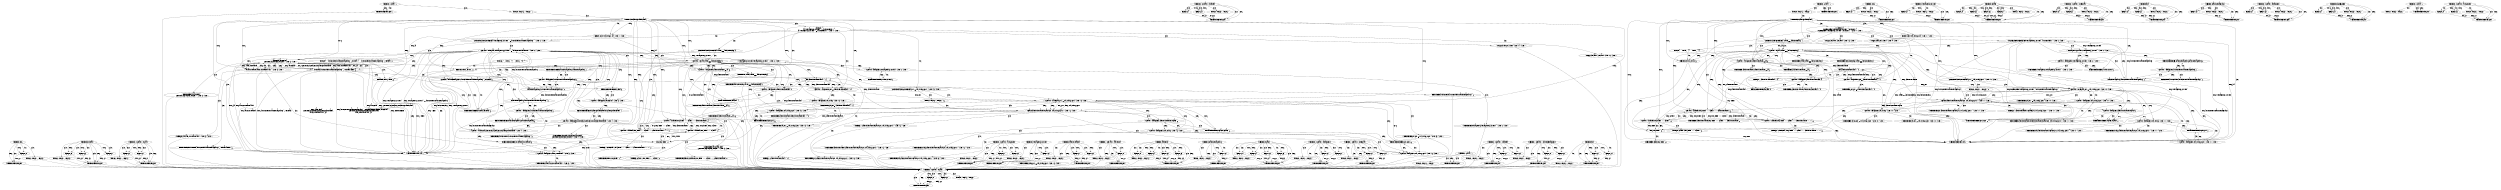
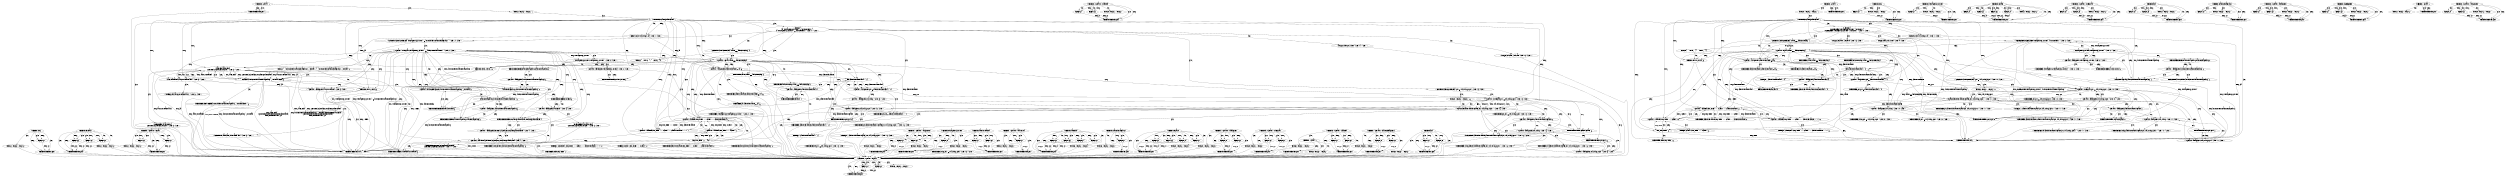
edge "<(base.Unretained,base::Unretained(this))<SUB>5</SUB>>" -> "<(<operator>.fieldAccess,base::Unretained)<SUB>5</SUB>>": label "AST: " -> "DDG: jid"
edge "(FIELD_IDENTIFIER,Unretained,Unretained)" -> "<(<operator>.fieldAccess,base::Unretained)<SUB>5</SUB>>": removed, label "CFG:"
